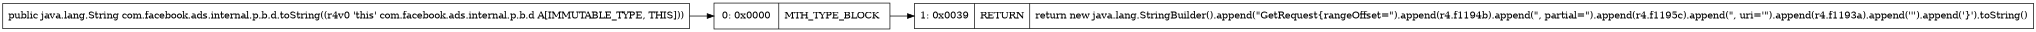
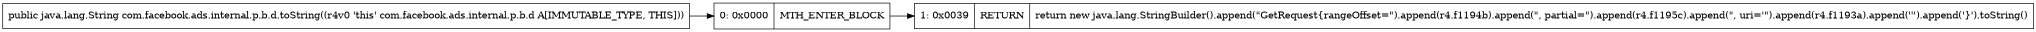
node "0: 0x0000": text "MTH_TYPE_BLOCK" -> "MTH_ENTER_BLOCK"
